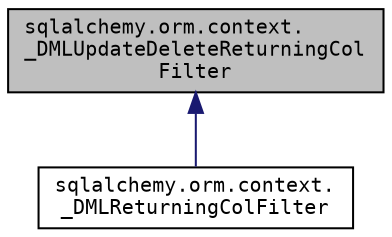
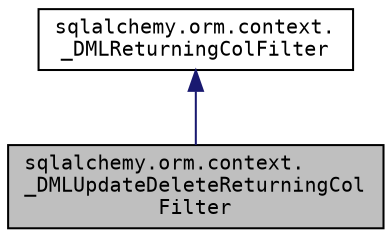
edge "sqlalchemy.orm.context. _DMLReturningColFilter" -> "sqlalchemy.orm.context. _DMLUpdateDeleteReturningCol Filter": reversed
